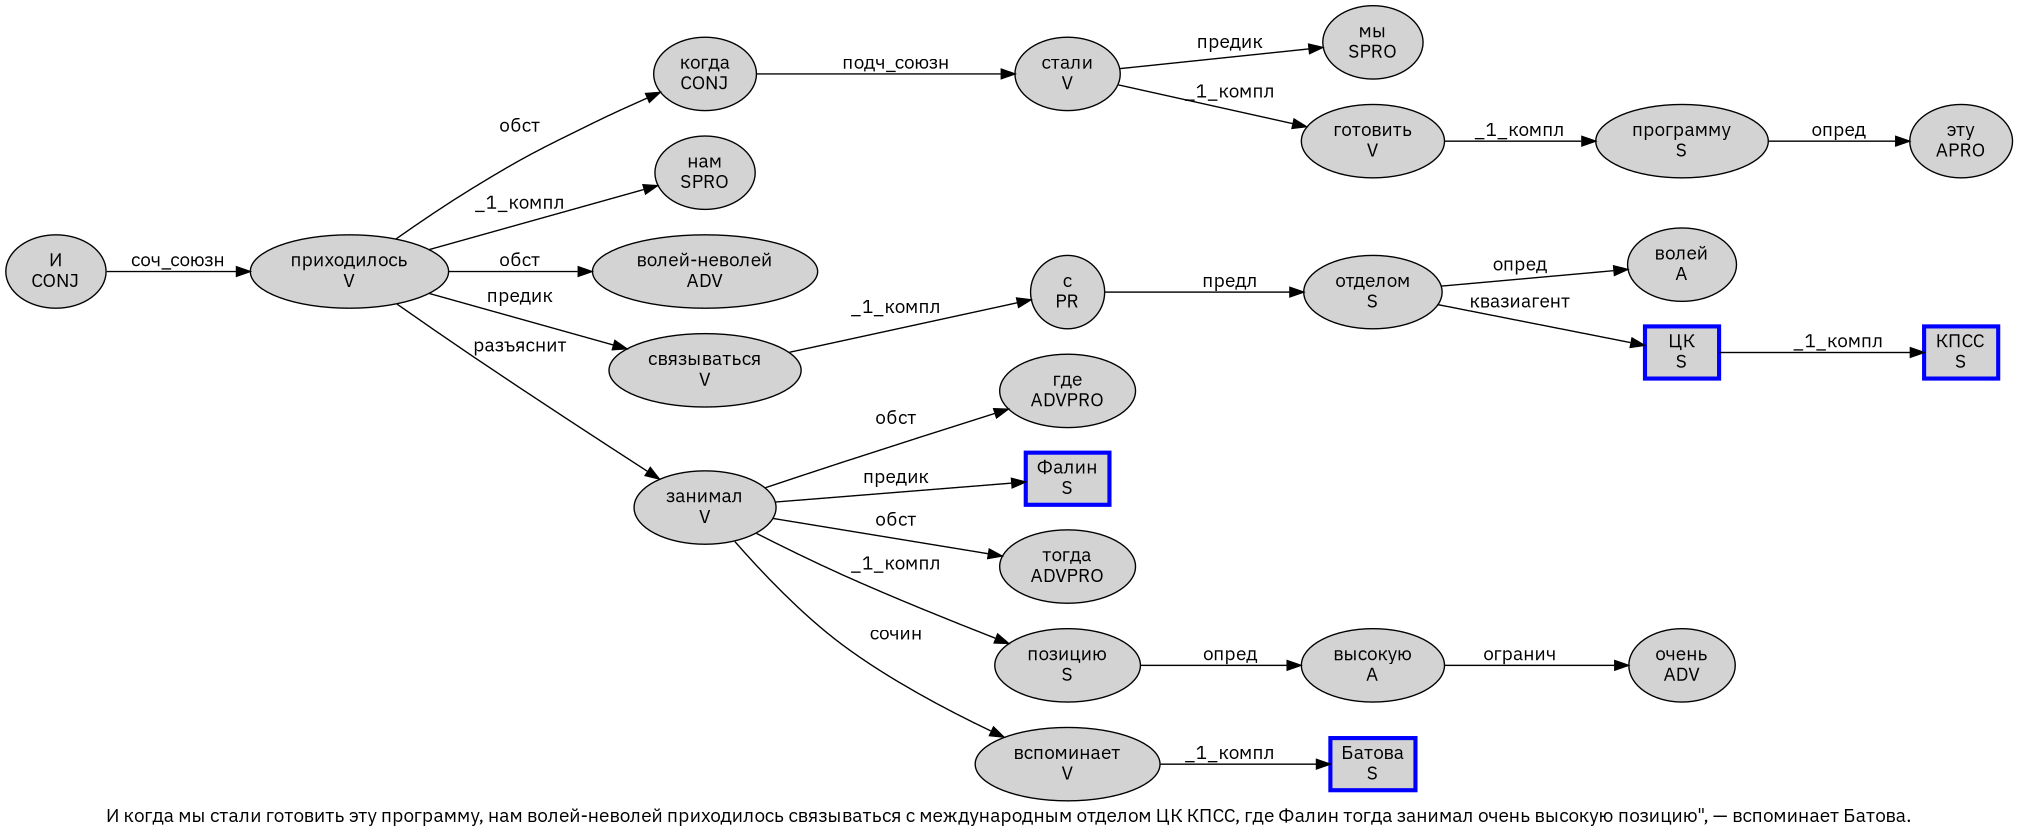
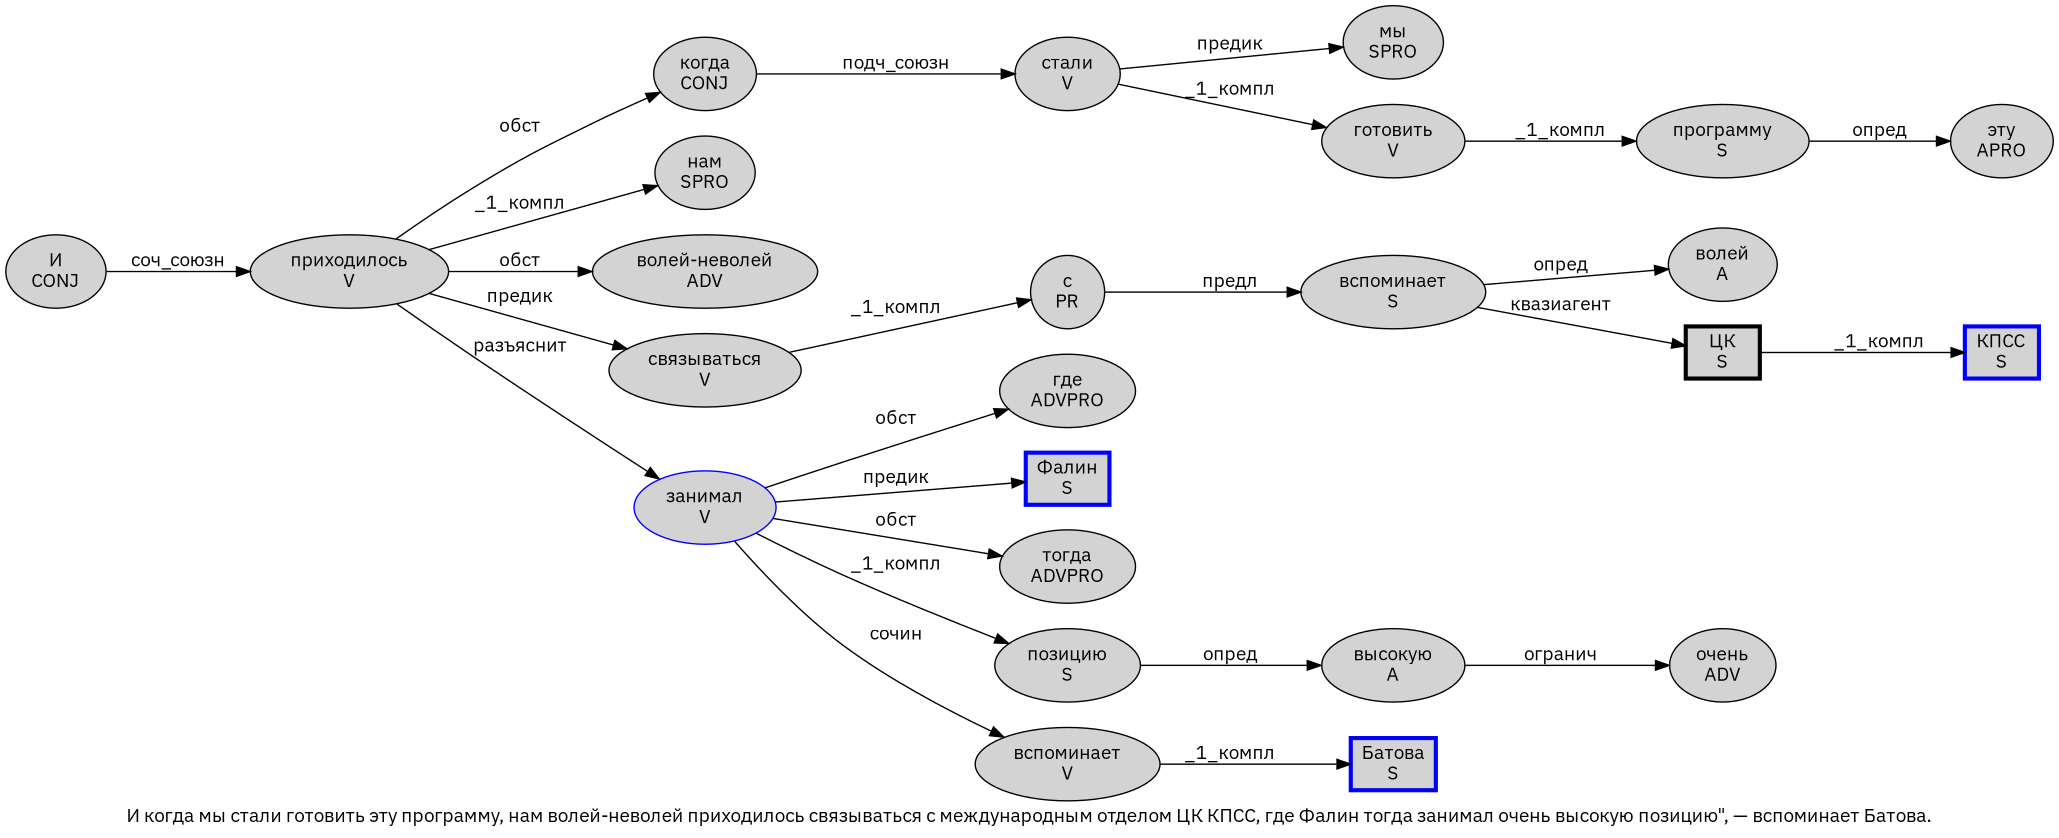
node "отделом S": label "отделом S" -> "вспоминает S"
node "ЦК S": color blue -> black
node "занимал V": color black -> blue
